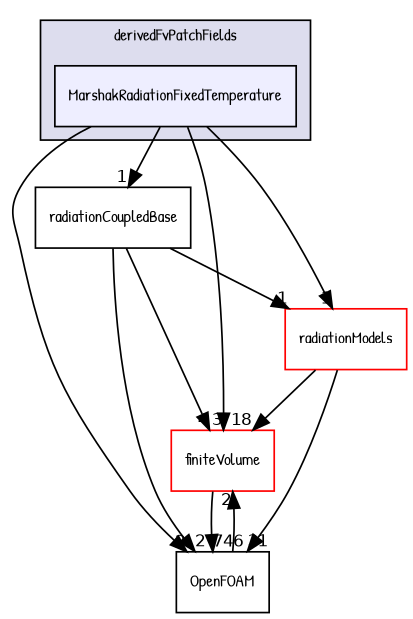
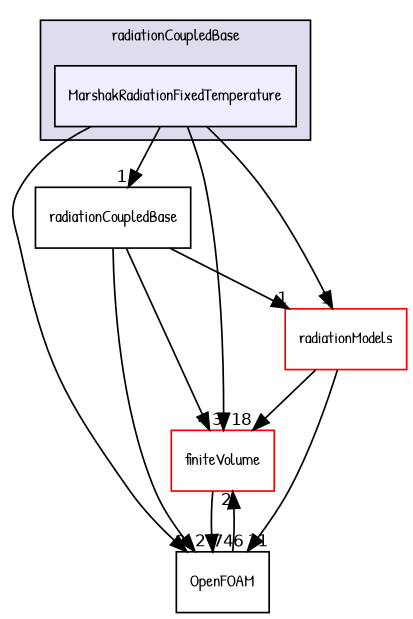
cluster "derivedFvPatchFields": label "derivedFvPatchFields" -> "radiationCoupledBase"
